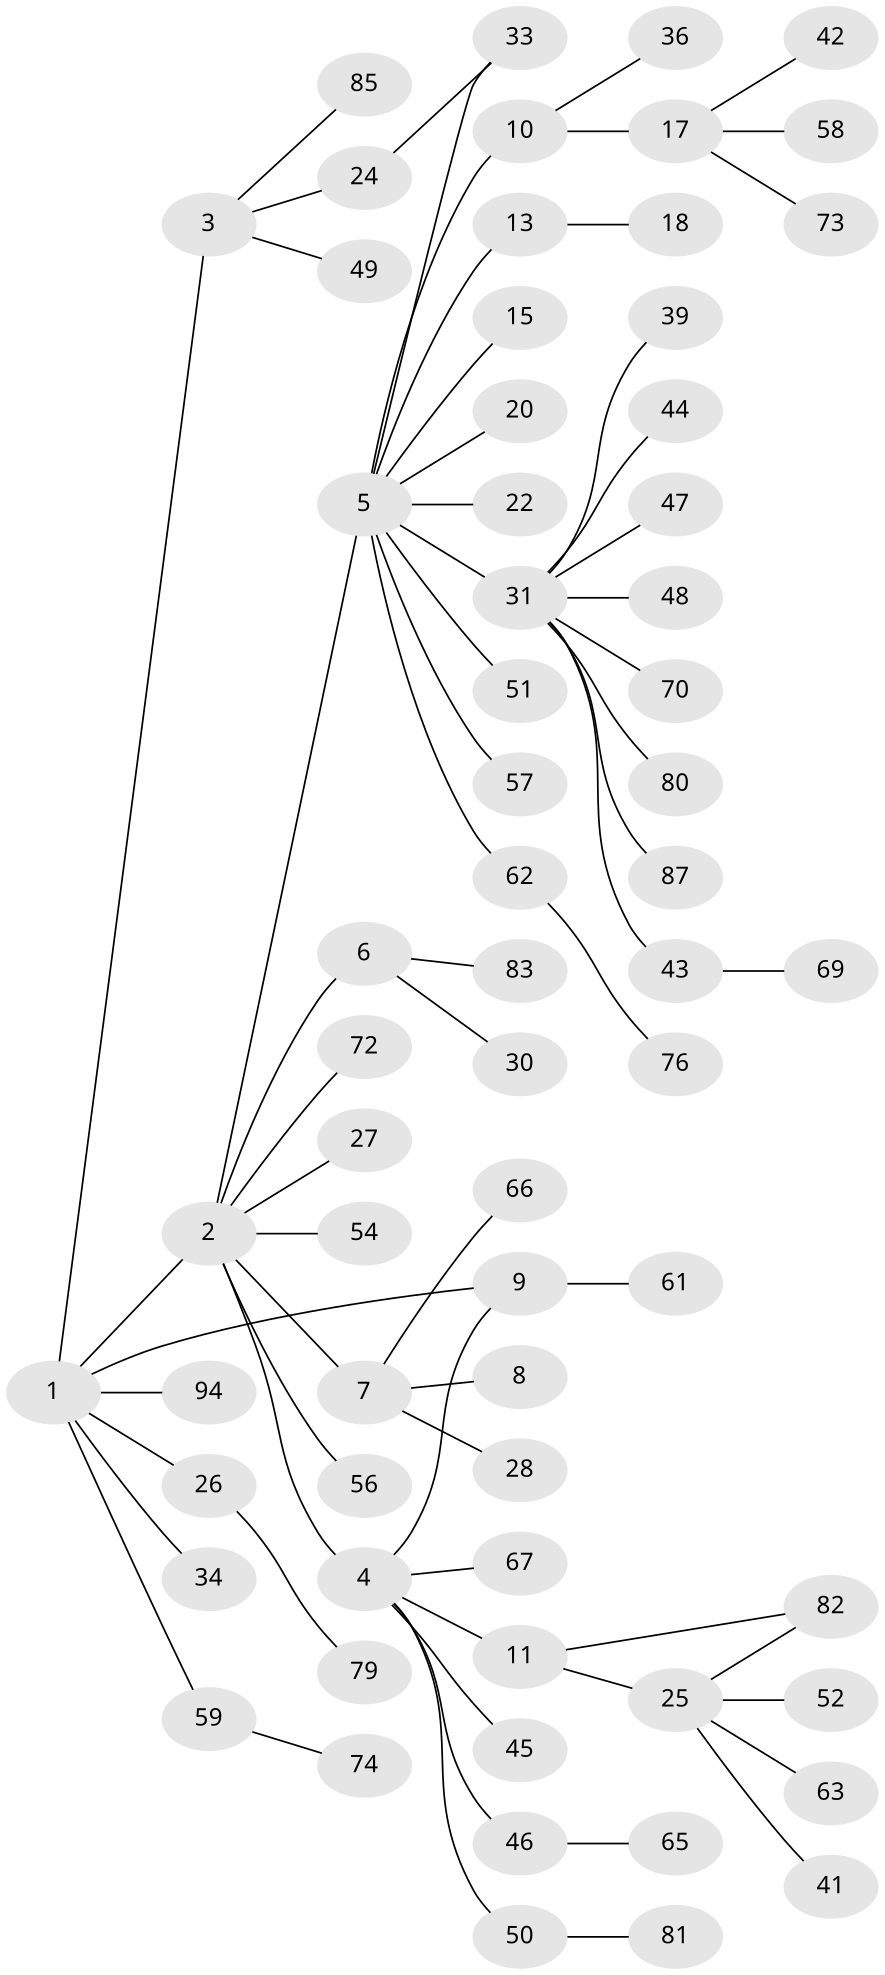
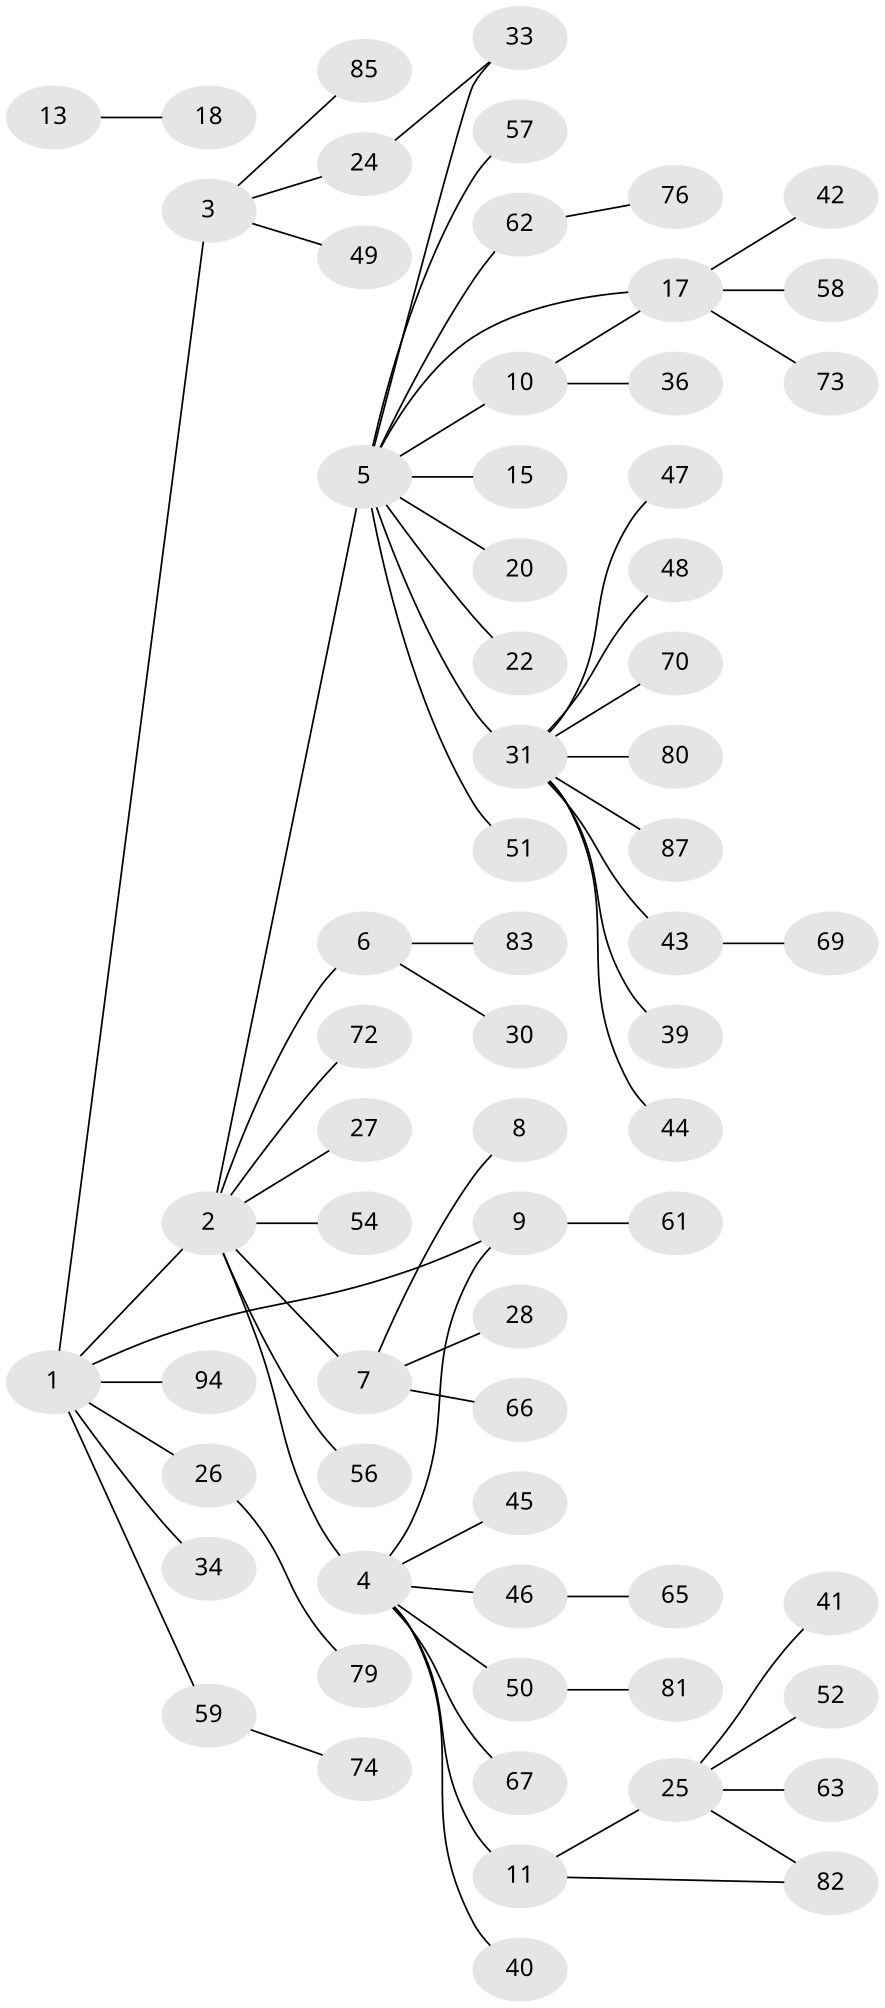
edge "13" -- "5": now "17" -- "5"
node "40": added
